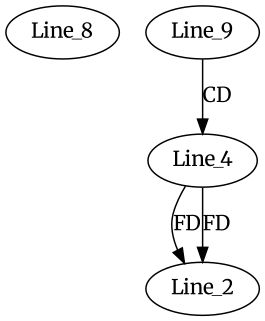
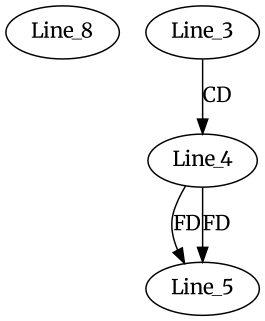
node "Line_9": label "Line_9" -> "Line_3"
node "Line_2": label "Line_2" -> "Line_5"
